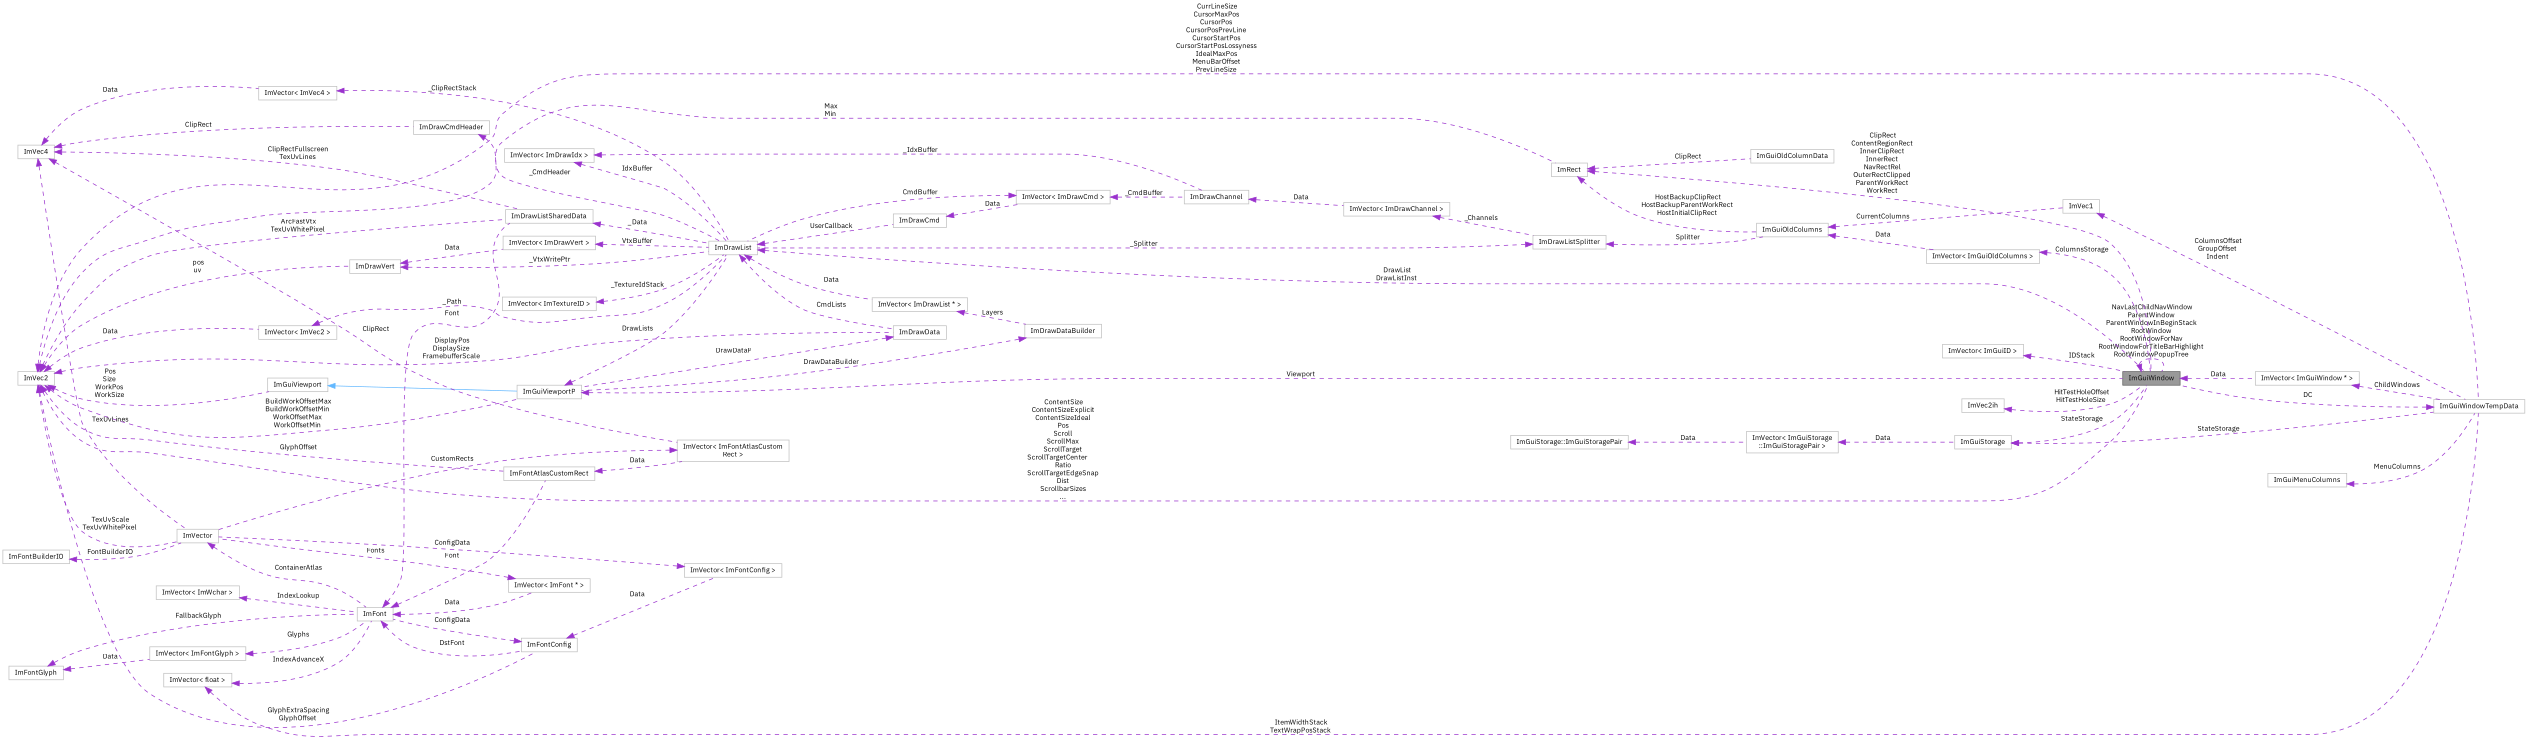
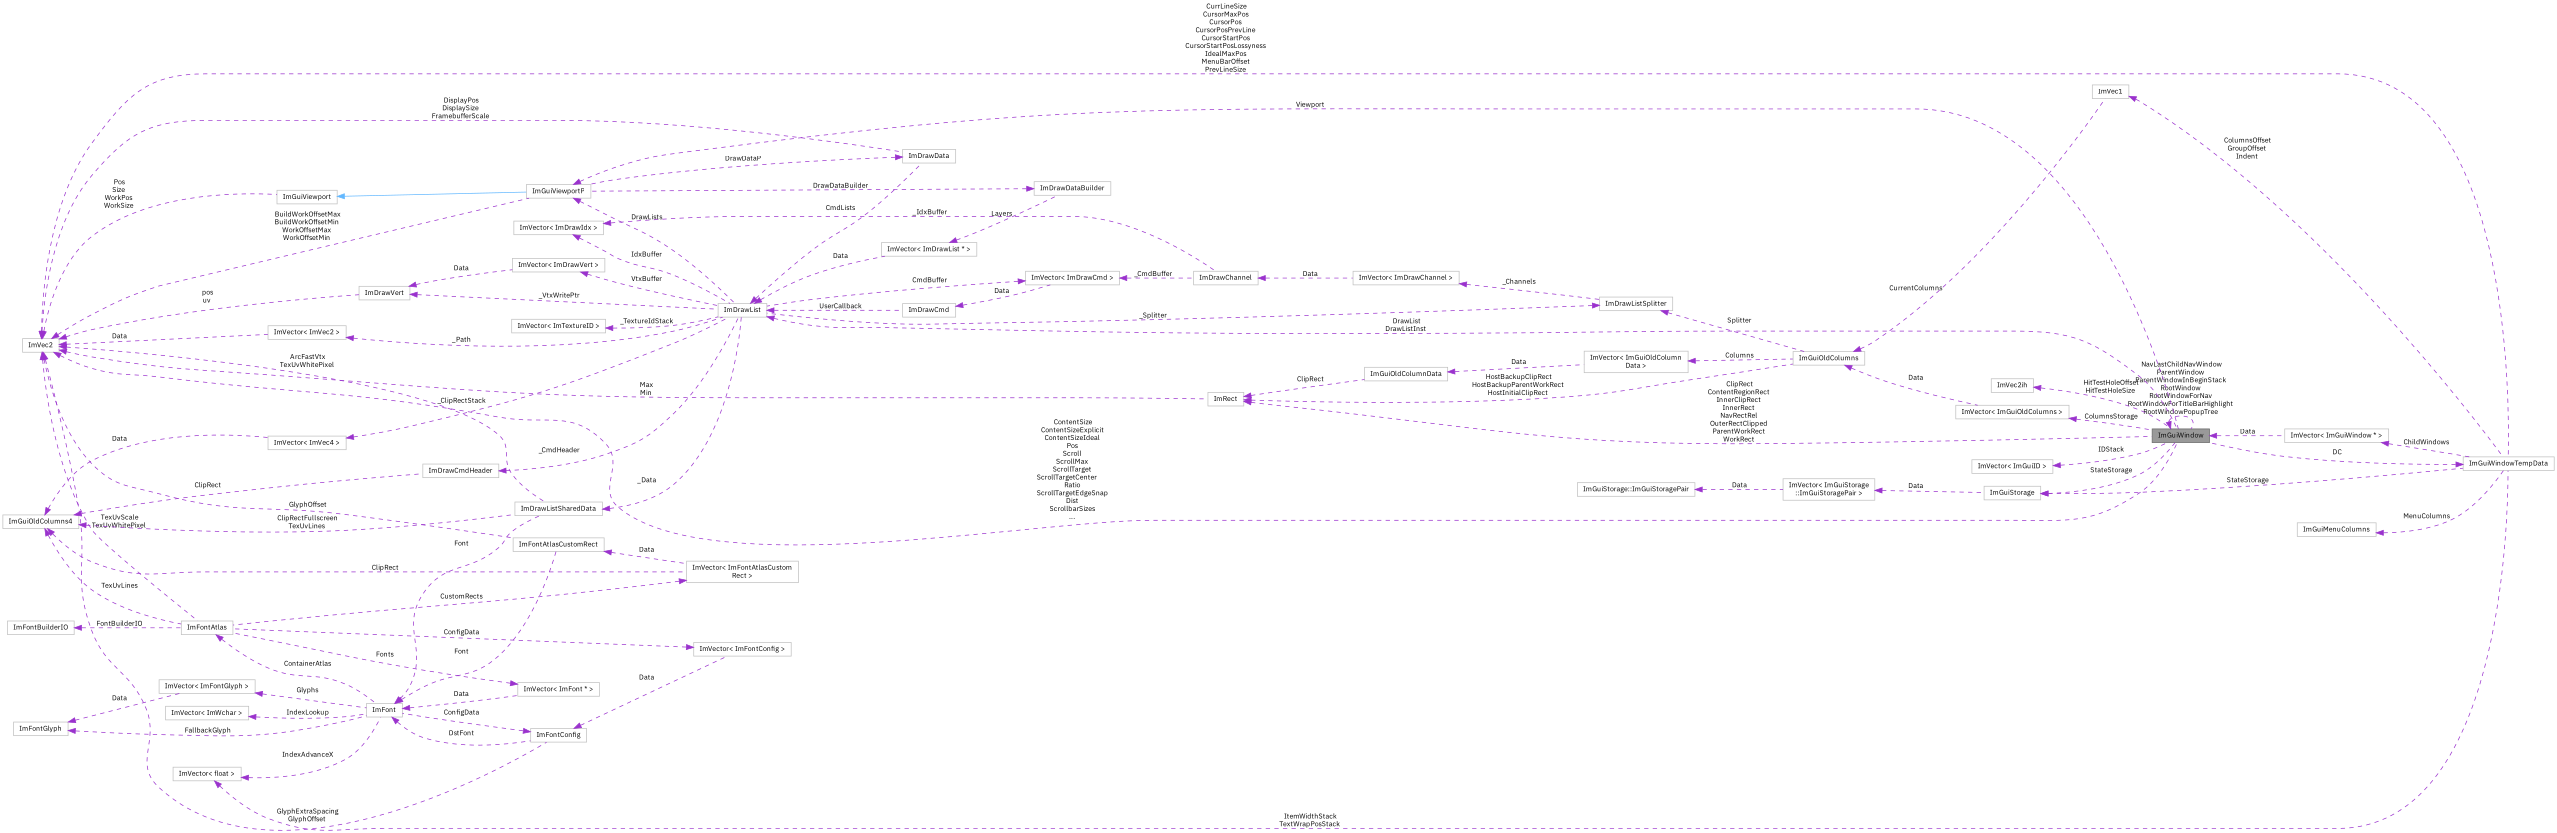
node "ImVec4": label "ImVec4" -> "ImGuiOldColumns4"
node "ImVector< ImGuiOldColumn Data >": added
node "ImVector": label "ImVector" -> "ImFontAtlas"
